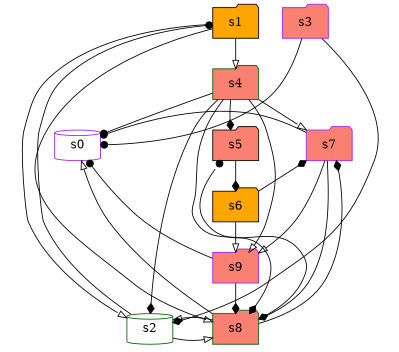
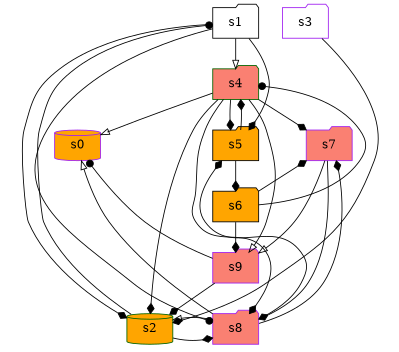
node "s1": fillcolor orange -> white
node "s3": fillcolor salmon -> white
edge "s1" -> "s5": added
edge "s4" -> "s0": arrowhead dot -> onormal
edge "s4" -> "s7": arrowhead onormal -> diamond
edge "s7" -> "s0": removed
edge "s5" -> "s4": added
edge "s3" -> "s0": removed
edge "s1" -> "s2": arrowhead onormal -> diamond
edge "s1" -> "s8": arrowhead onormal -> dot
node "s0": fillcolor white -> orange
node "s5": fillcolor salmon -> orange
edge "s6" -> "s4": added
edge "s6" -> "s9": arrowhead onormal -> diamond
edge "s8" -> "s5": arrowhead dot -> diamond
edge "s9" -> "s8": now "s9" -> "s2"
node "s2": fillcolor white -> orange
node "s8": color darkgreen -> purple
edge "s2" -> "s8": arrowhead onormal -> diamond
